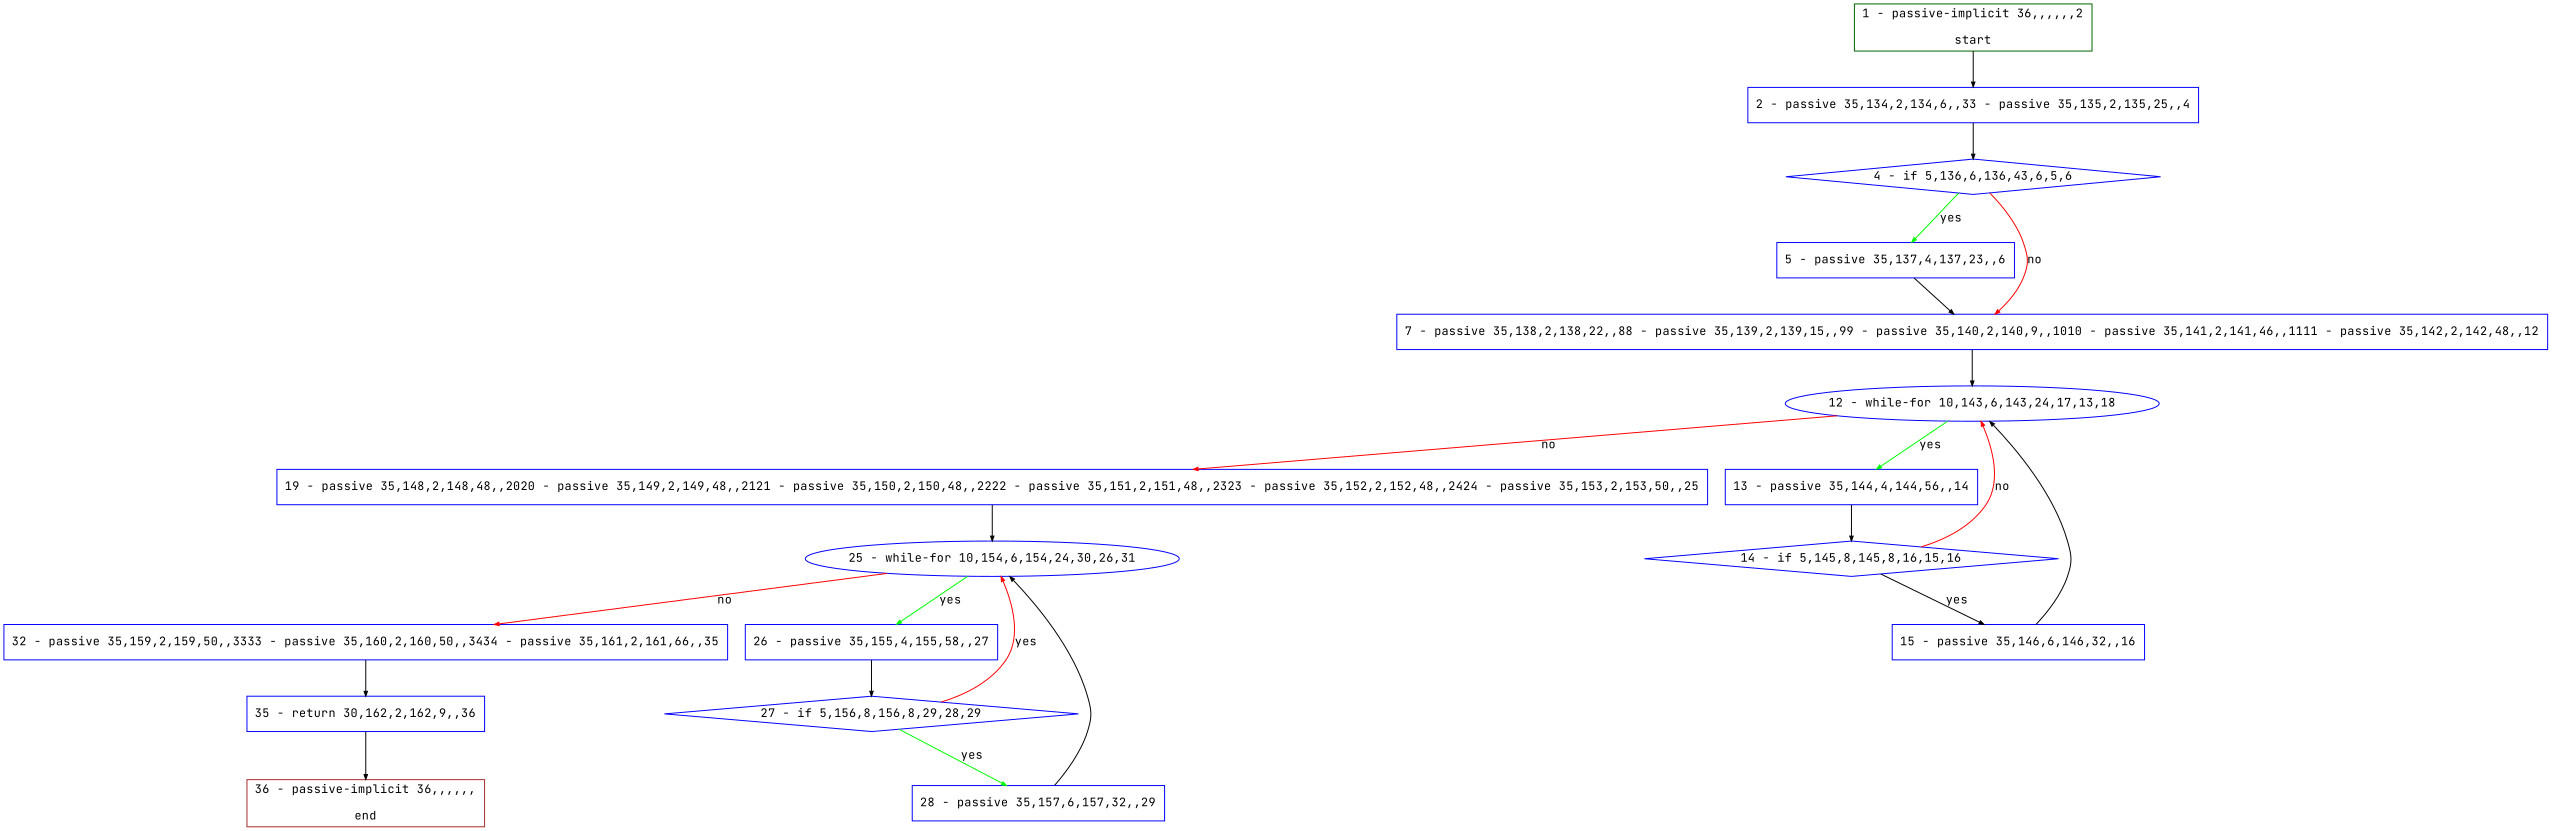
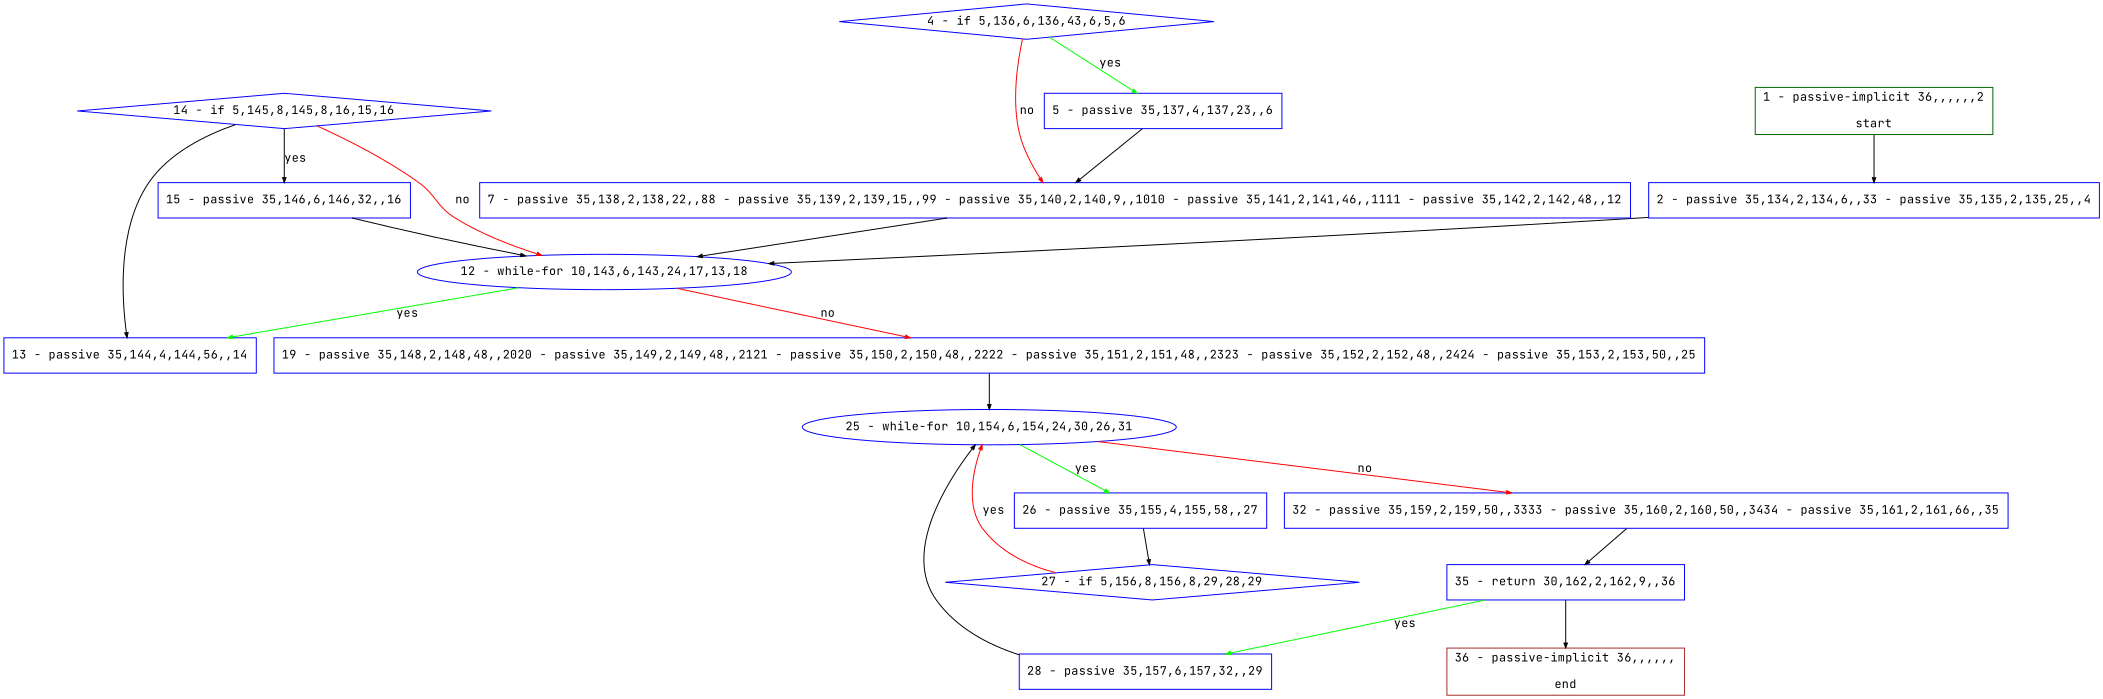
edge "2 - passive 35,134,2,134,6,,33 - passive 35,135,2,135,25,,4" -> "4 - if 5,136,6,136,43,6,5,6": now "2 - passive 35,134,2,134,6,,33 - passive 35,135,2,135,25,,4" -> "12 - while-for 10,143,6,143,24,17,13,18"
edge "13 - passive 35,144,4,144,56,,14" -> "14 - if 5,145,8,145,8,16,15,16": reversed
edge "27 - if 5,156,8,156,8,29,28,29" -> "28 - passive 35,157,6,157,32,,29": now "35 - return 30,162,2,162,9,,36" -> "28 - passive 35,157,6,157,32,,29"
